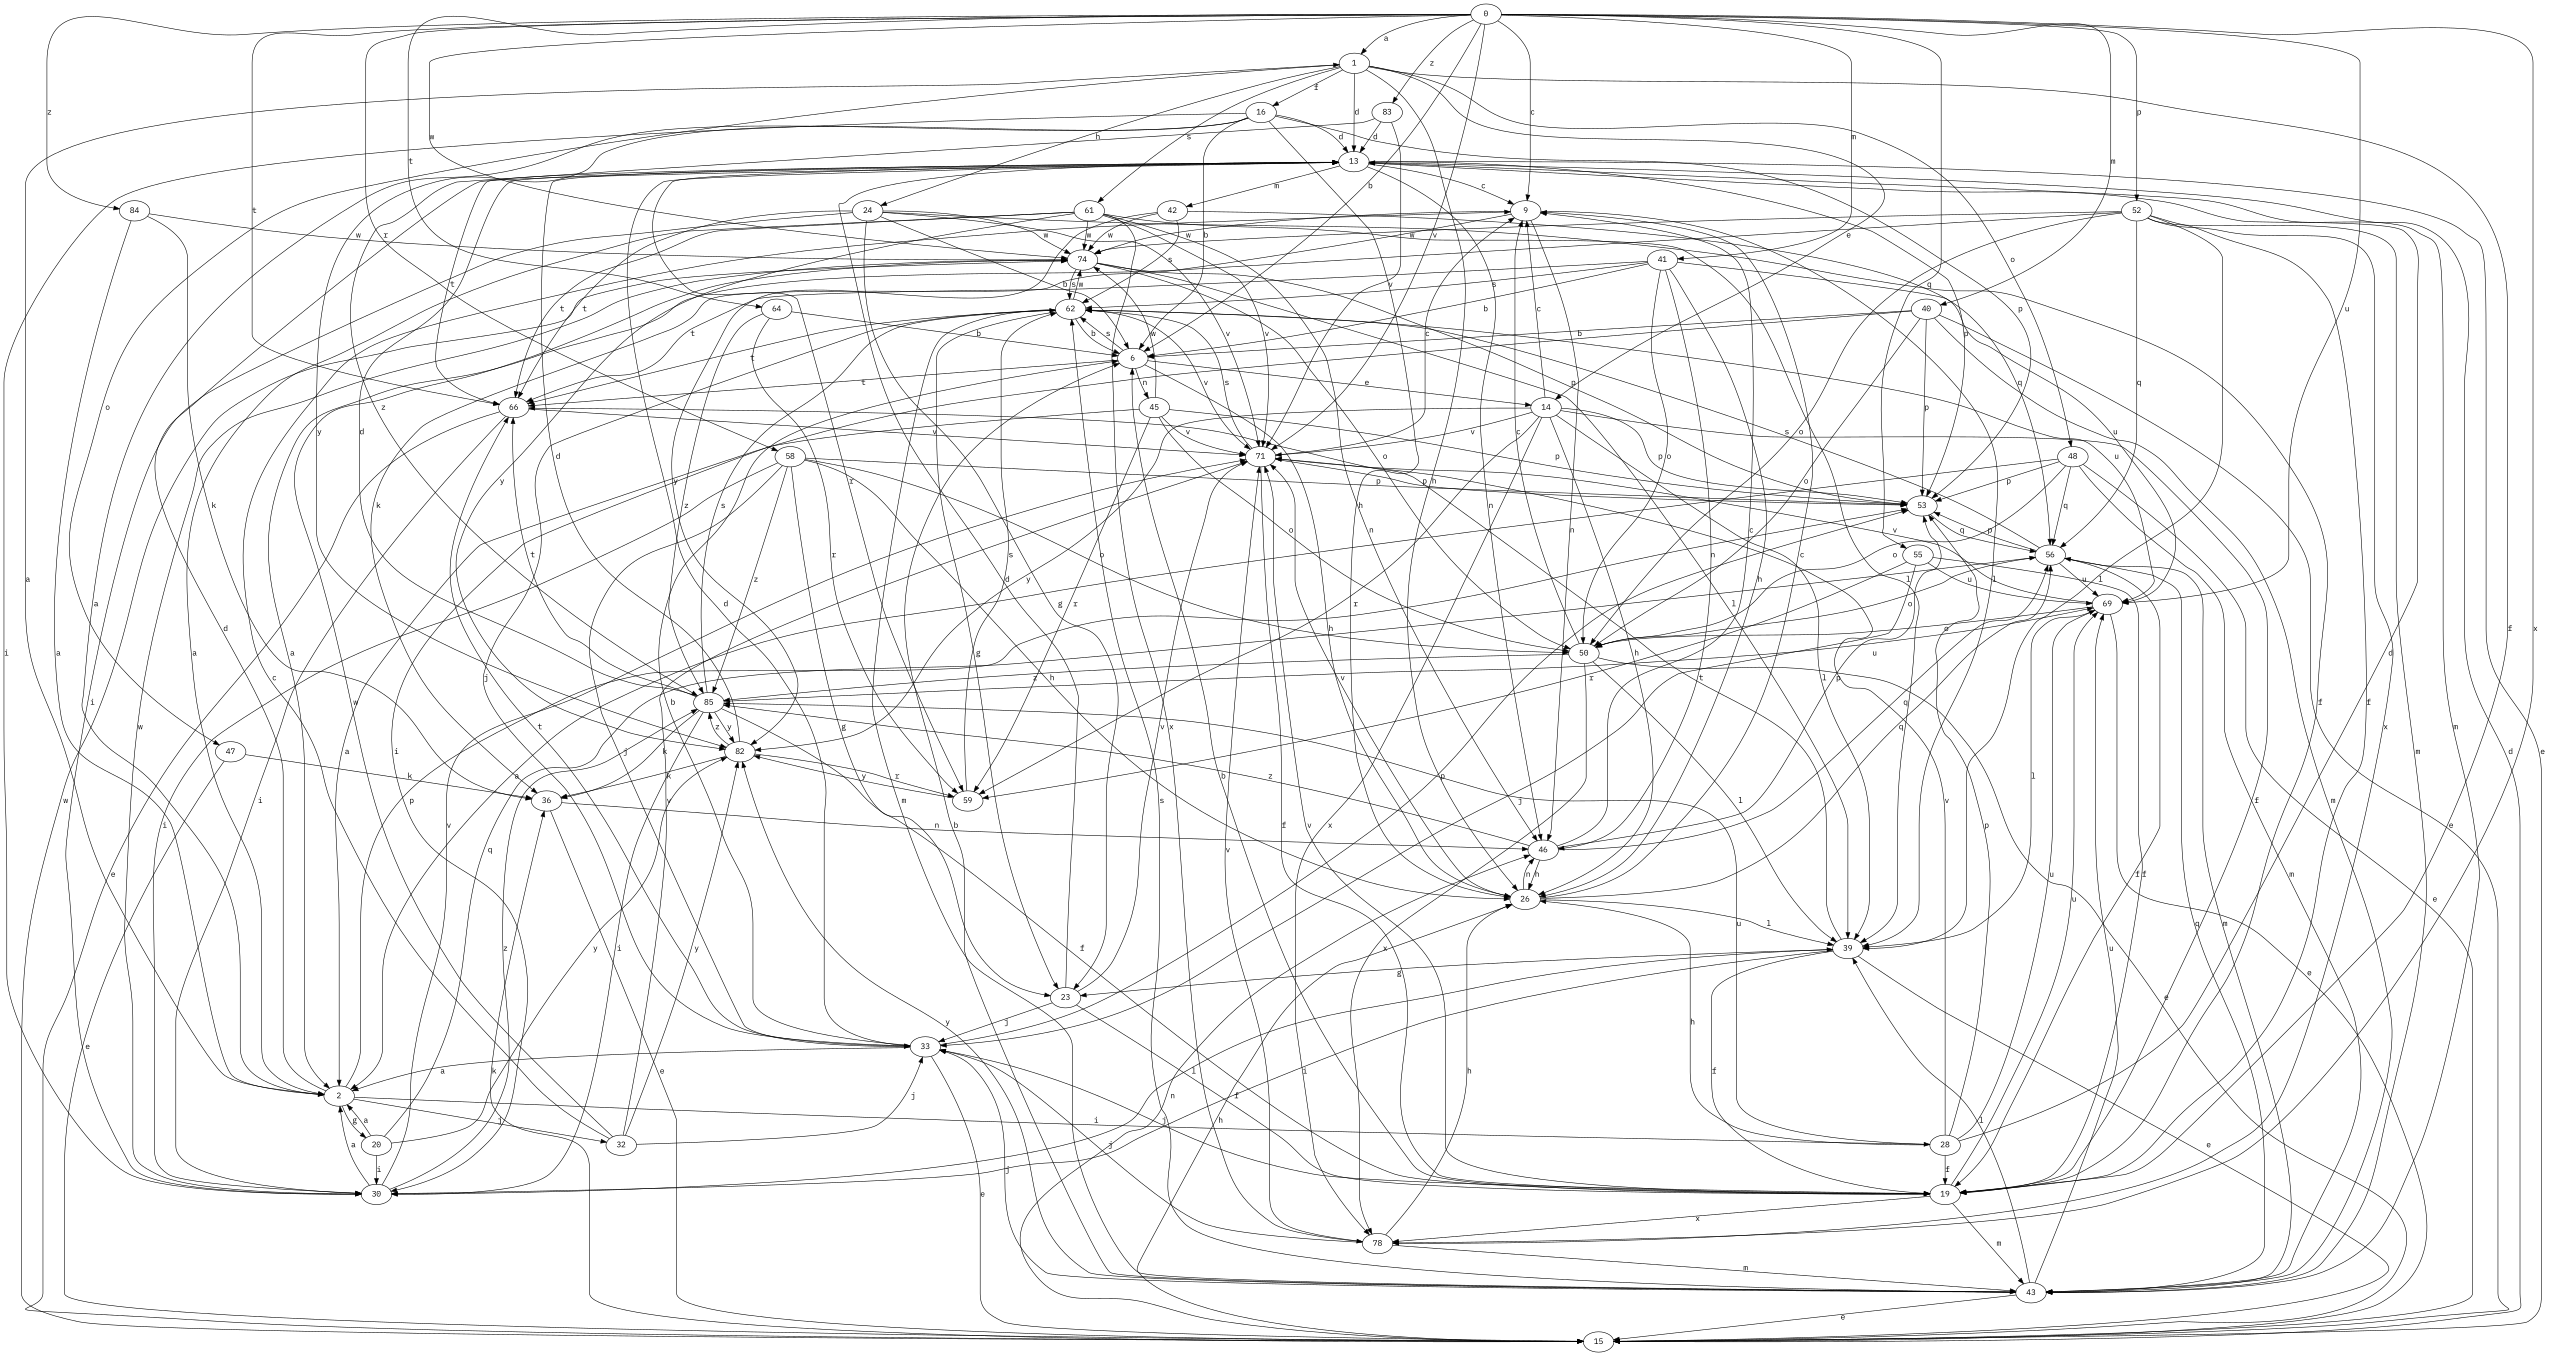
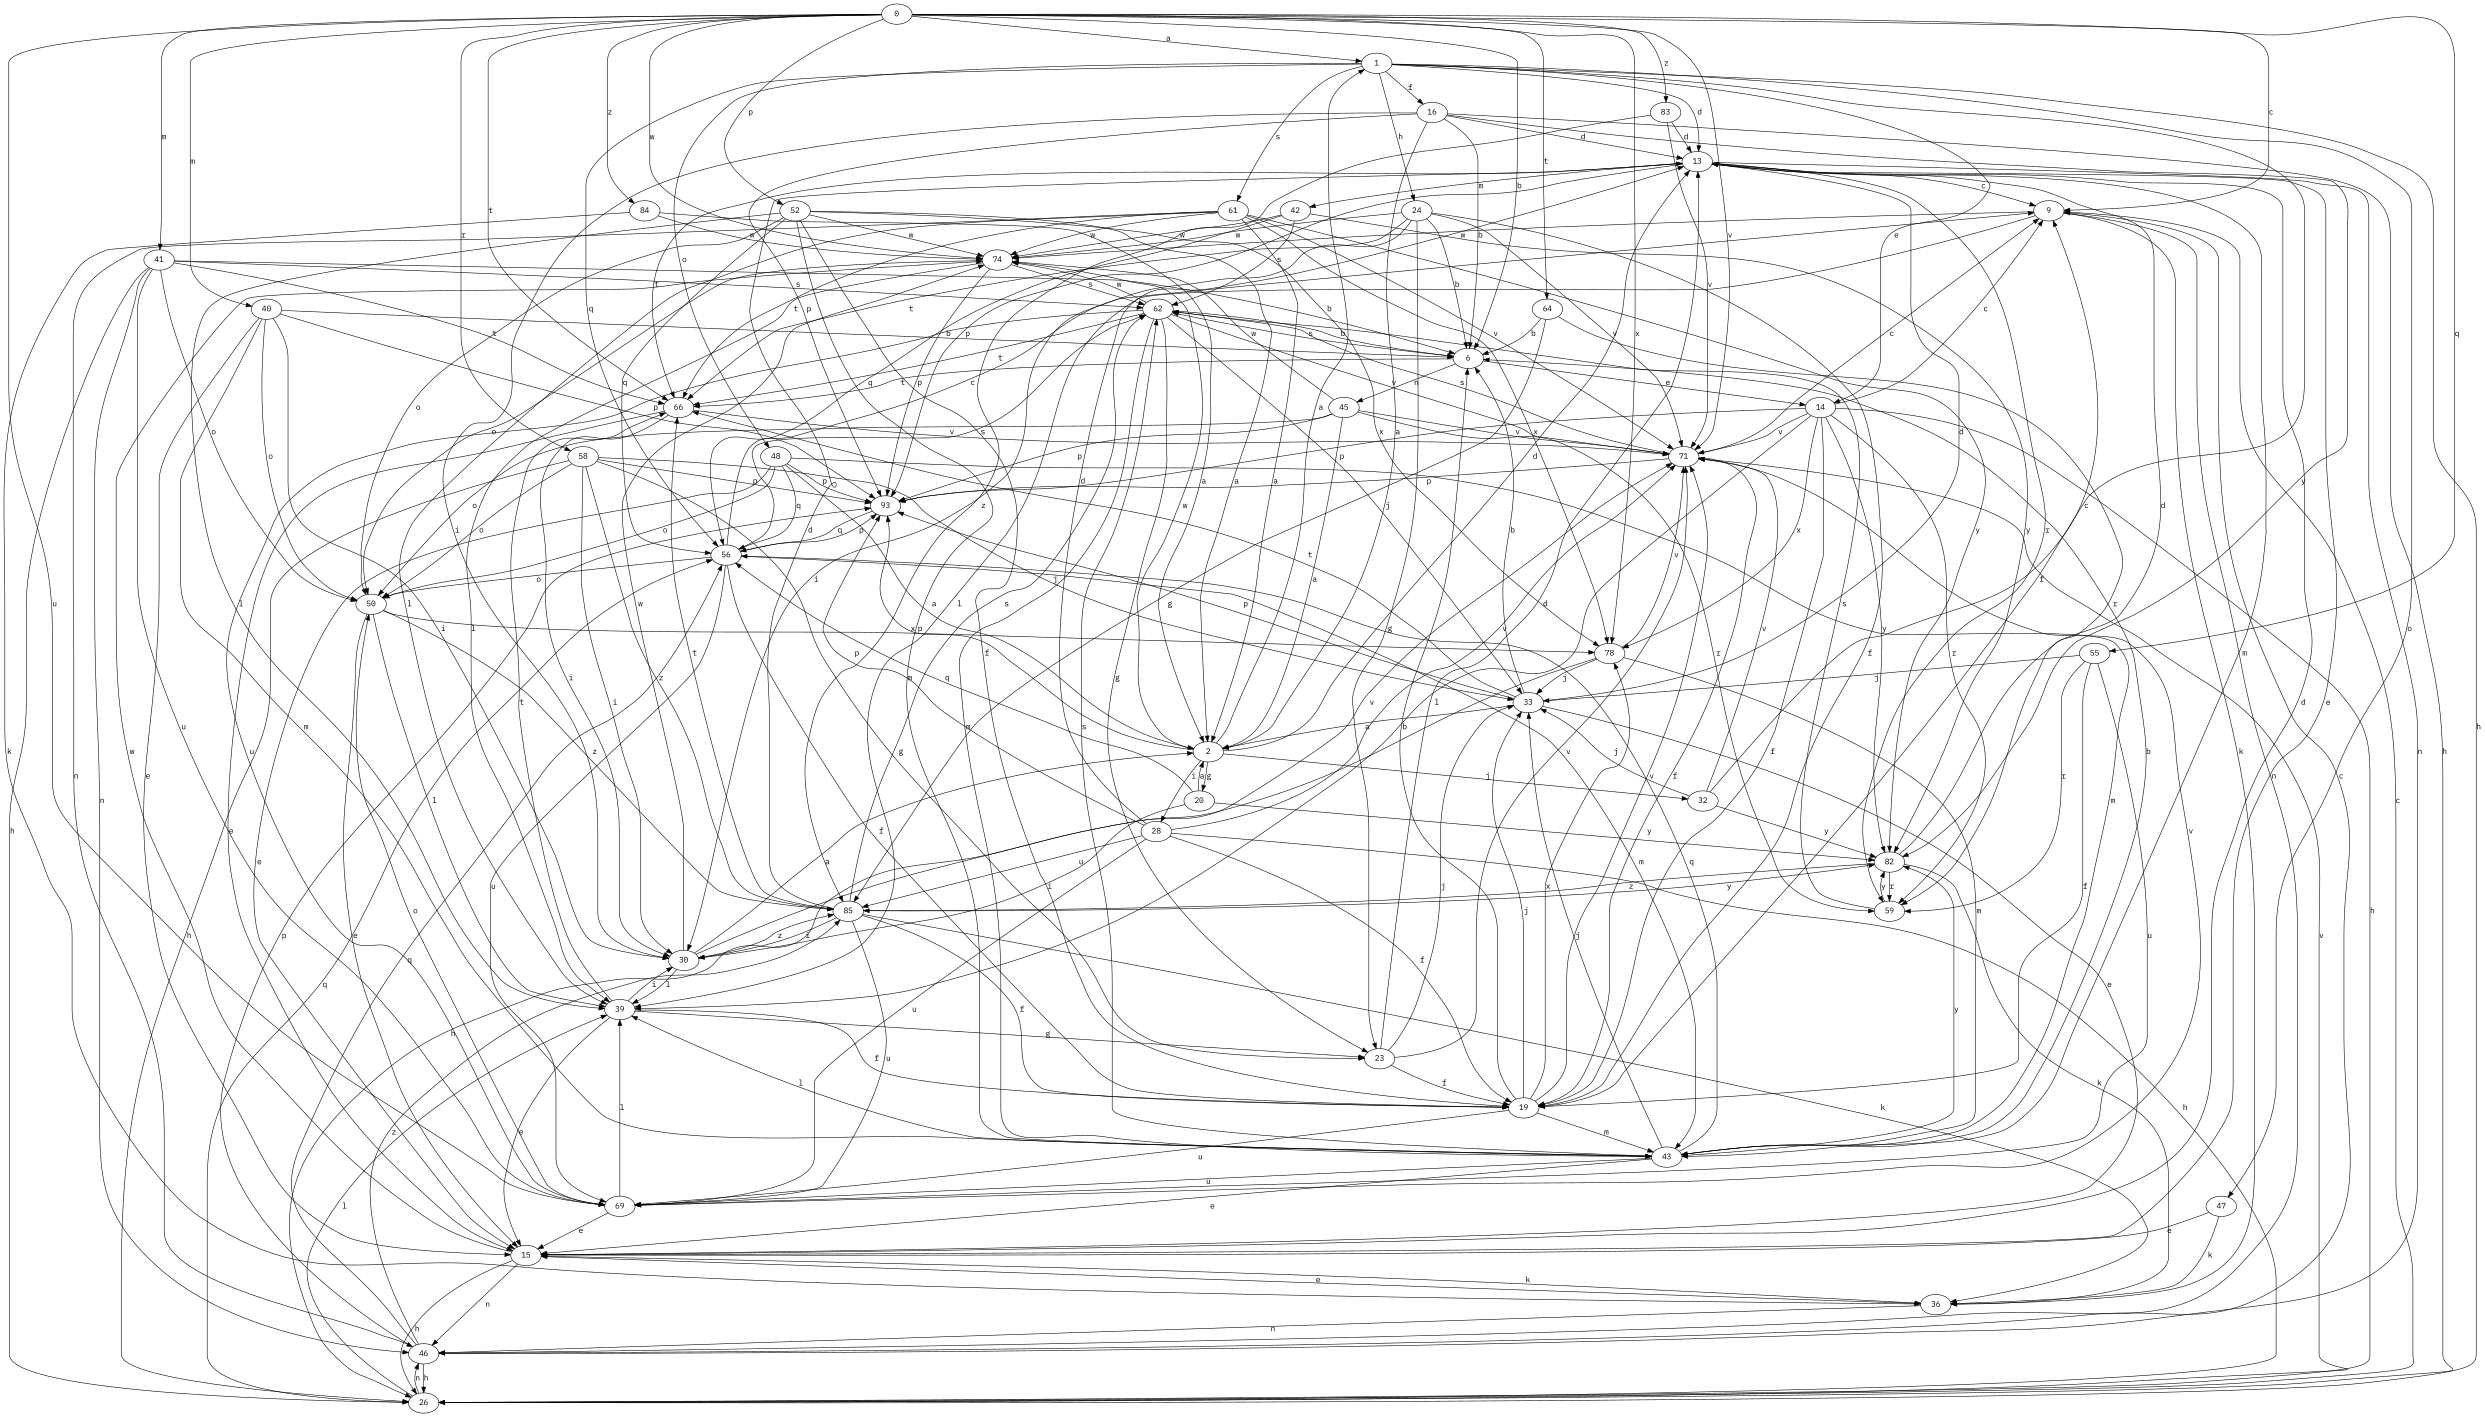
edge "1" -> "56": added, label "q"
edge "32" -> "74": now "2" -> "74"
edge "50" -> "9": now "56" -> "9"
edge "64" -> "85": label "z" -> "g"
node "53": label "53" -> "93"
edge "6" -> "26": removed, label "h"
